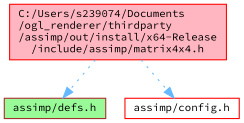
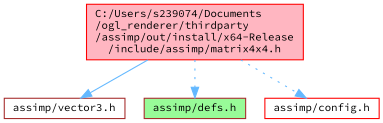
node "assimp/vector3.h": added
